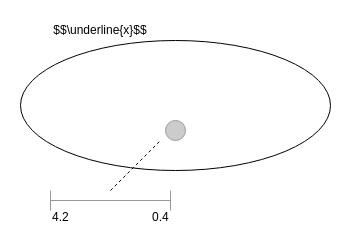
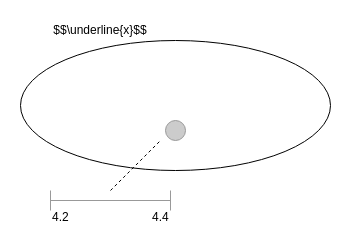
node "0.4": label "0.4" -> "4.4"
